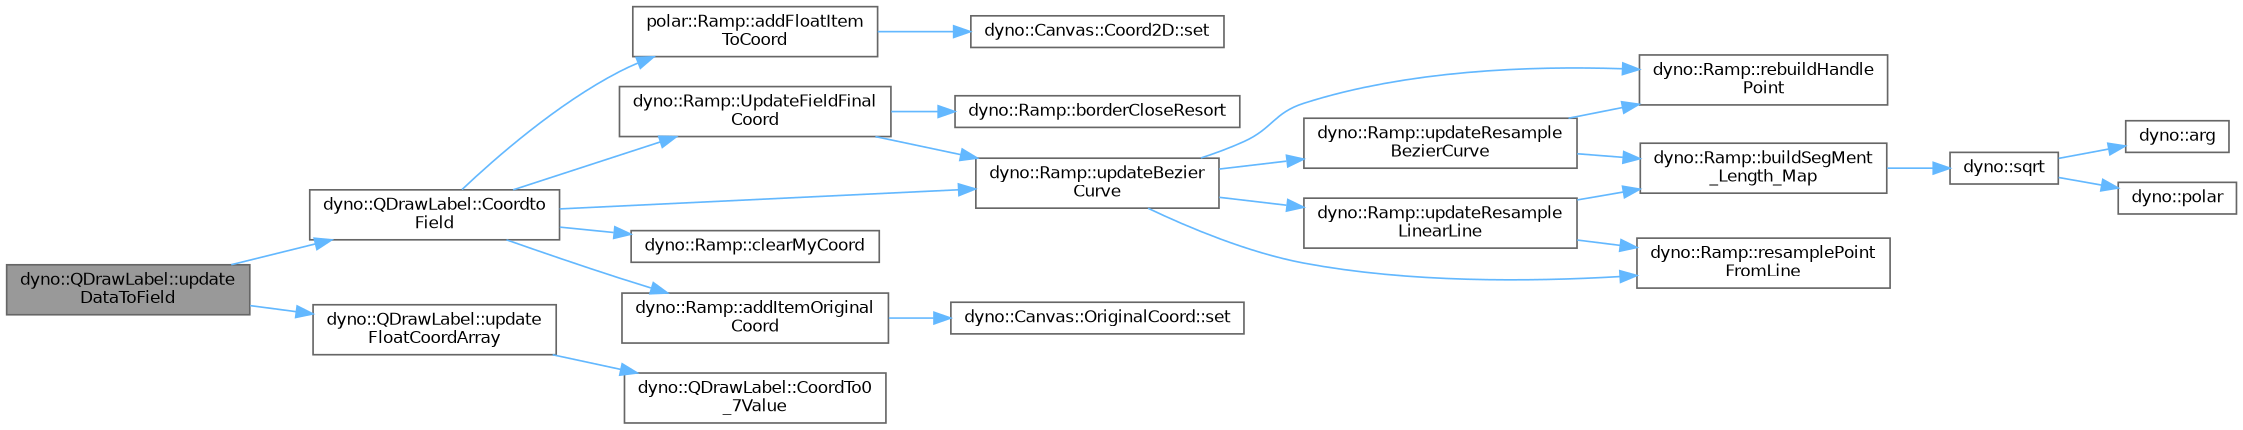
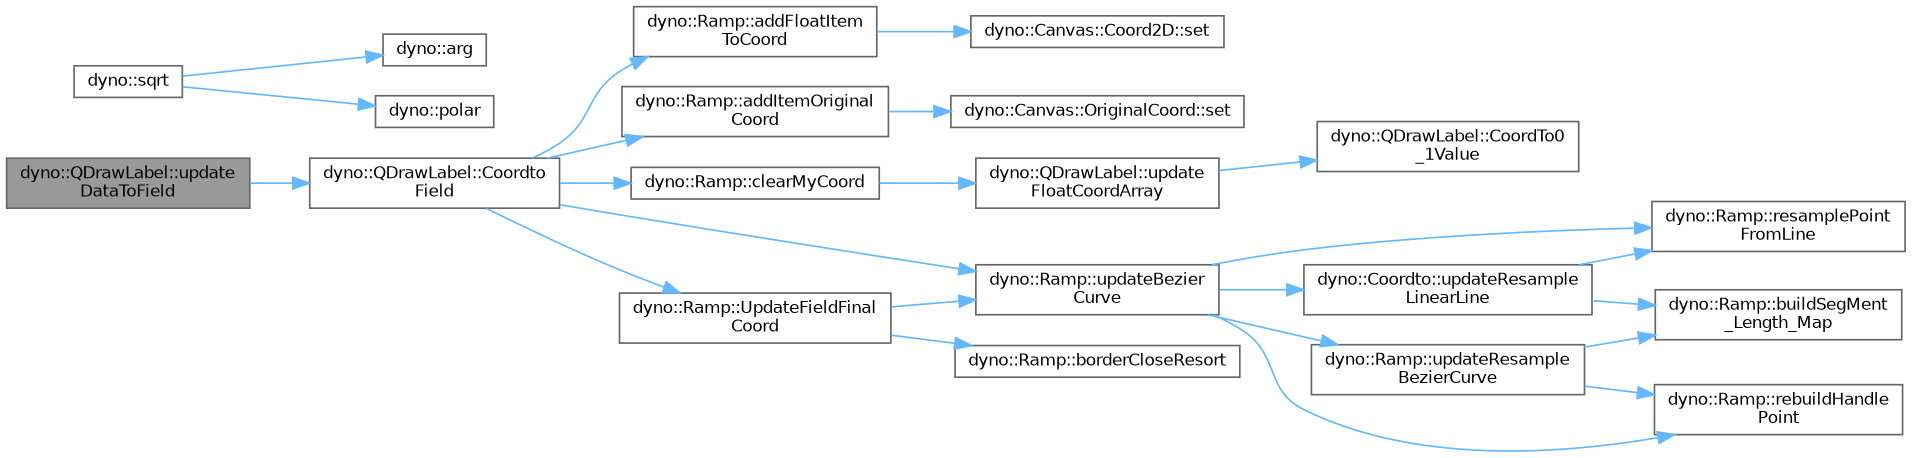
node "polar::Ramp::addFloatItem ToCoord": label "polar::Ramp::addFloatItem ToCoord" -> "dyno::Ramp::addFloatItem ToCoord"
edge "dyno::Ramp::buildSegMent _Length_Map" -> "dyno::sqrt": removed
node "dyno::Ramp::updateResample LinearLine": label "dyno::Ramp::updateResample LinearLine" -> "dyno::Coordto::updateResample LinearLine"
edge "dyno::QDrawLabel::update DataToField" -> "dyno::QDrawLabel::update FloatCoordArray": now "dyno::Ramp::clearMyCoord" -> "dyno::QDrawLabel::update FloatCoordArray"
node "dyno::QDrawLabel::CoordTo0 _7Value": label "dyno::QDrawLabel::CoordTo0 _7Value" -> "dyno::QDrawLabel::CoordTo0 _1Value"
